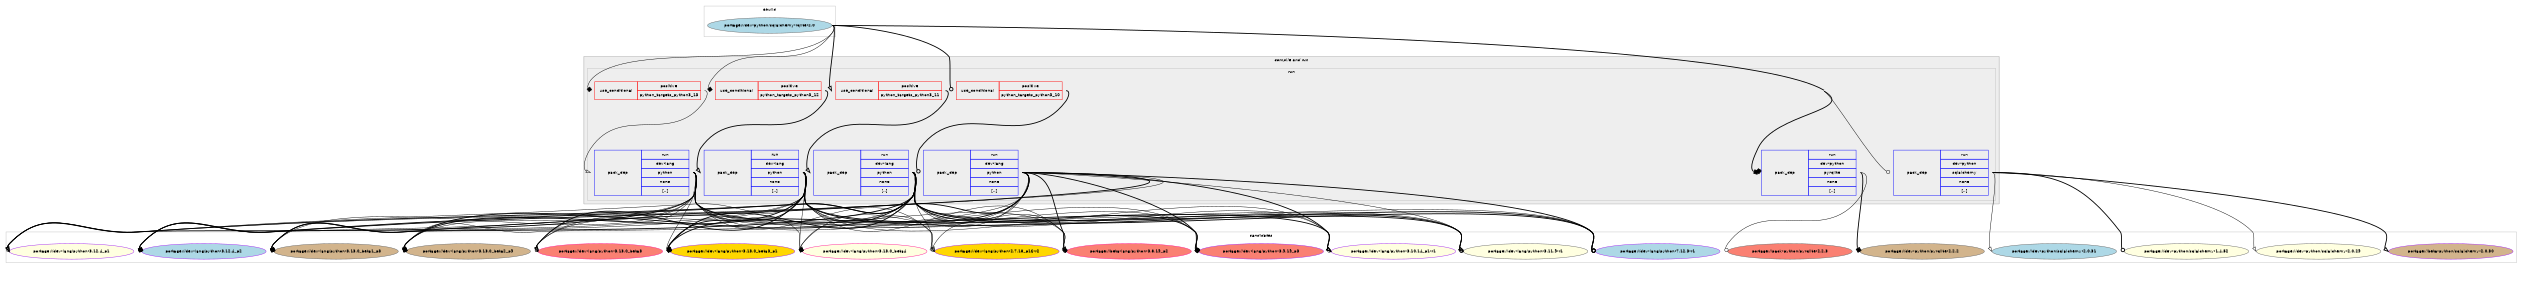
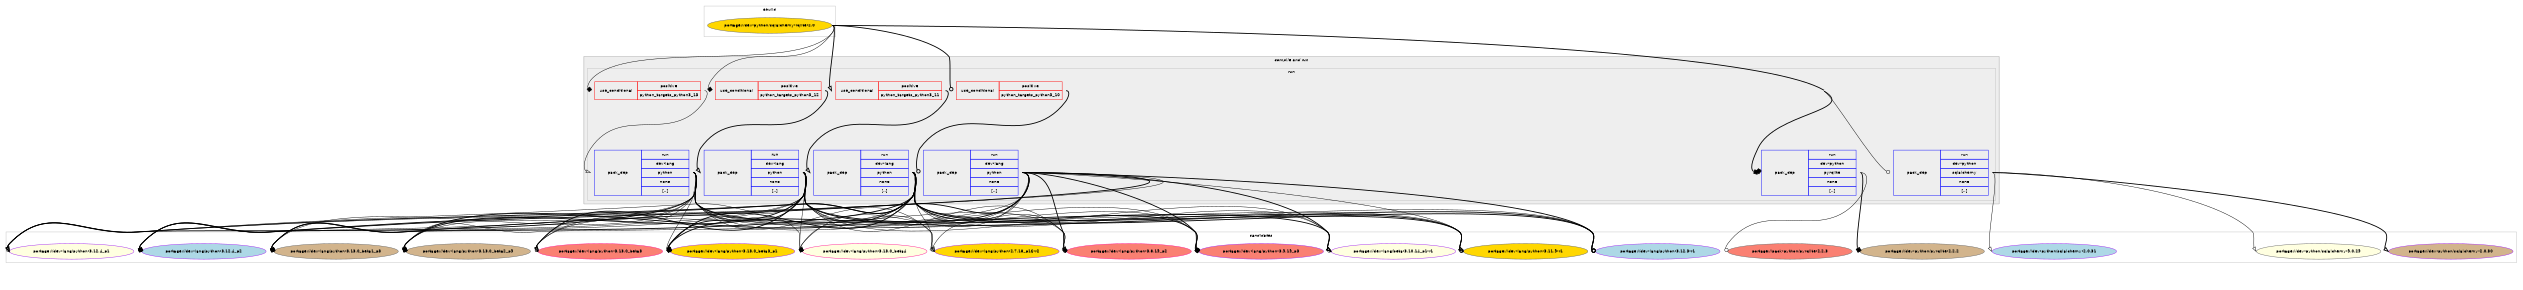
node "portage://dev-python/sqlalchemy-rqlite-2.0": fillcolor lightblue -> gold
node "portage://beta-lang/python-3.8.19_p2": label "portage://beta-lang/python-3.8.19_p2" -> "portage://dev-lang/python-3.8.19_p2"
node "portage://dev-lang/python-3.10.14_p1-r1": label "portage://dev-lang/python-3.10.14_p1-r1" -> "portage://dev-lang/beta-3.10.14_p1-r1"
node "portage://dev-lang/python-3.11.9-r1": fillcolor lightyellow -> gold
node "portage://dev-lang/python-7.12.3-r1": label "portage://dev-lang/python-7.12.3-r1" -> "portage://dev-lang/python-3.12.3-r1"
node "portage://dev-python/sqlalchemy-2.0.31": color gray40 -> purple
node "portage://dev-python/sqlalchemy-1.4.52": removed
node "portage://dev-python/sqlalchemy-2.0.29": label "portage://dev-python/sqlalchemy-2.0.29" -> "portage://dev-python/sqlalchemy-9.0.29"
node "portage://beta-python/sqlalchemy-2.0.30": label "portage://beta-python/sqlalchemy-2.0.30" -> "portage://dev-python/sqlalchemy-2.0.30"
